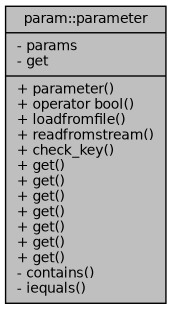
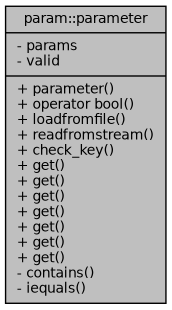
node "param::parameter": text "- get" -> "- valid"
